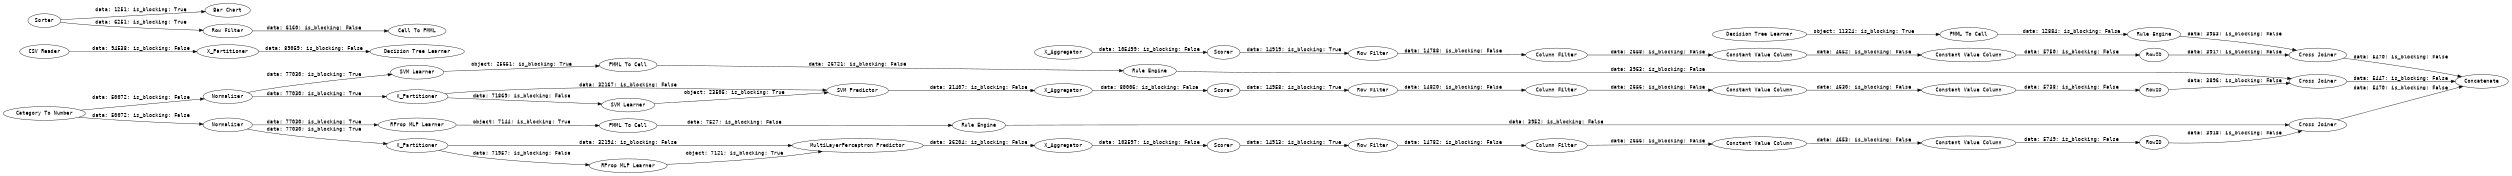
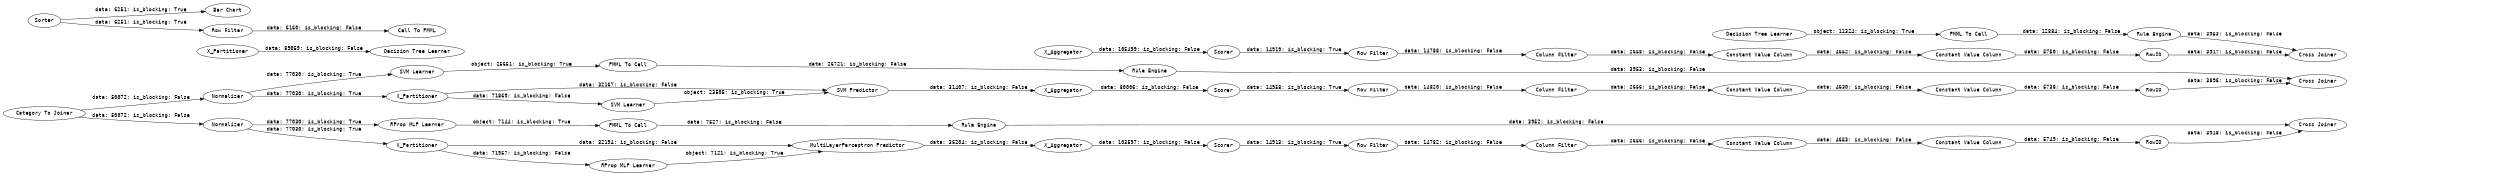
edge "Sorter" -> "Bar Chart": label "data: 1251; is_blocking: True" -> "data: 6251; is_blocking: True"
node "CSV Reader": removed
node "Concatenate": removed
node "Category To Number": label "Category To Number" -> "Category To Joiner"
